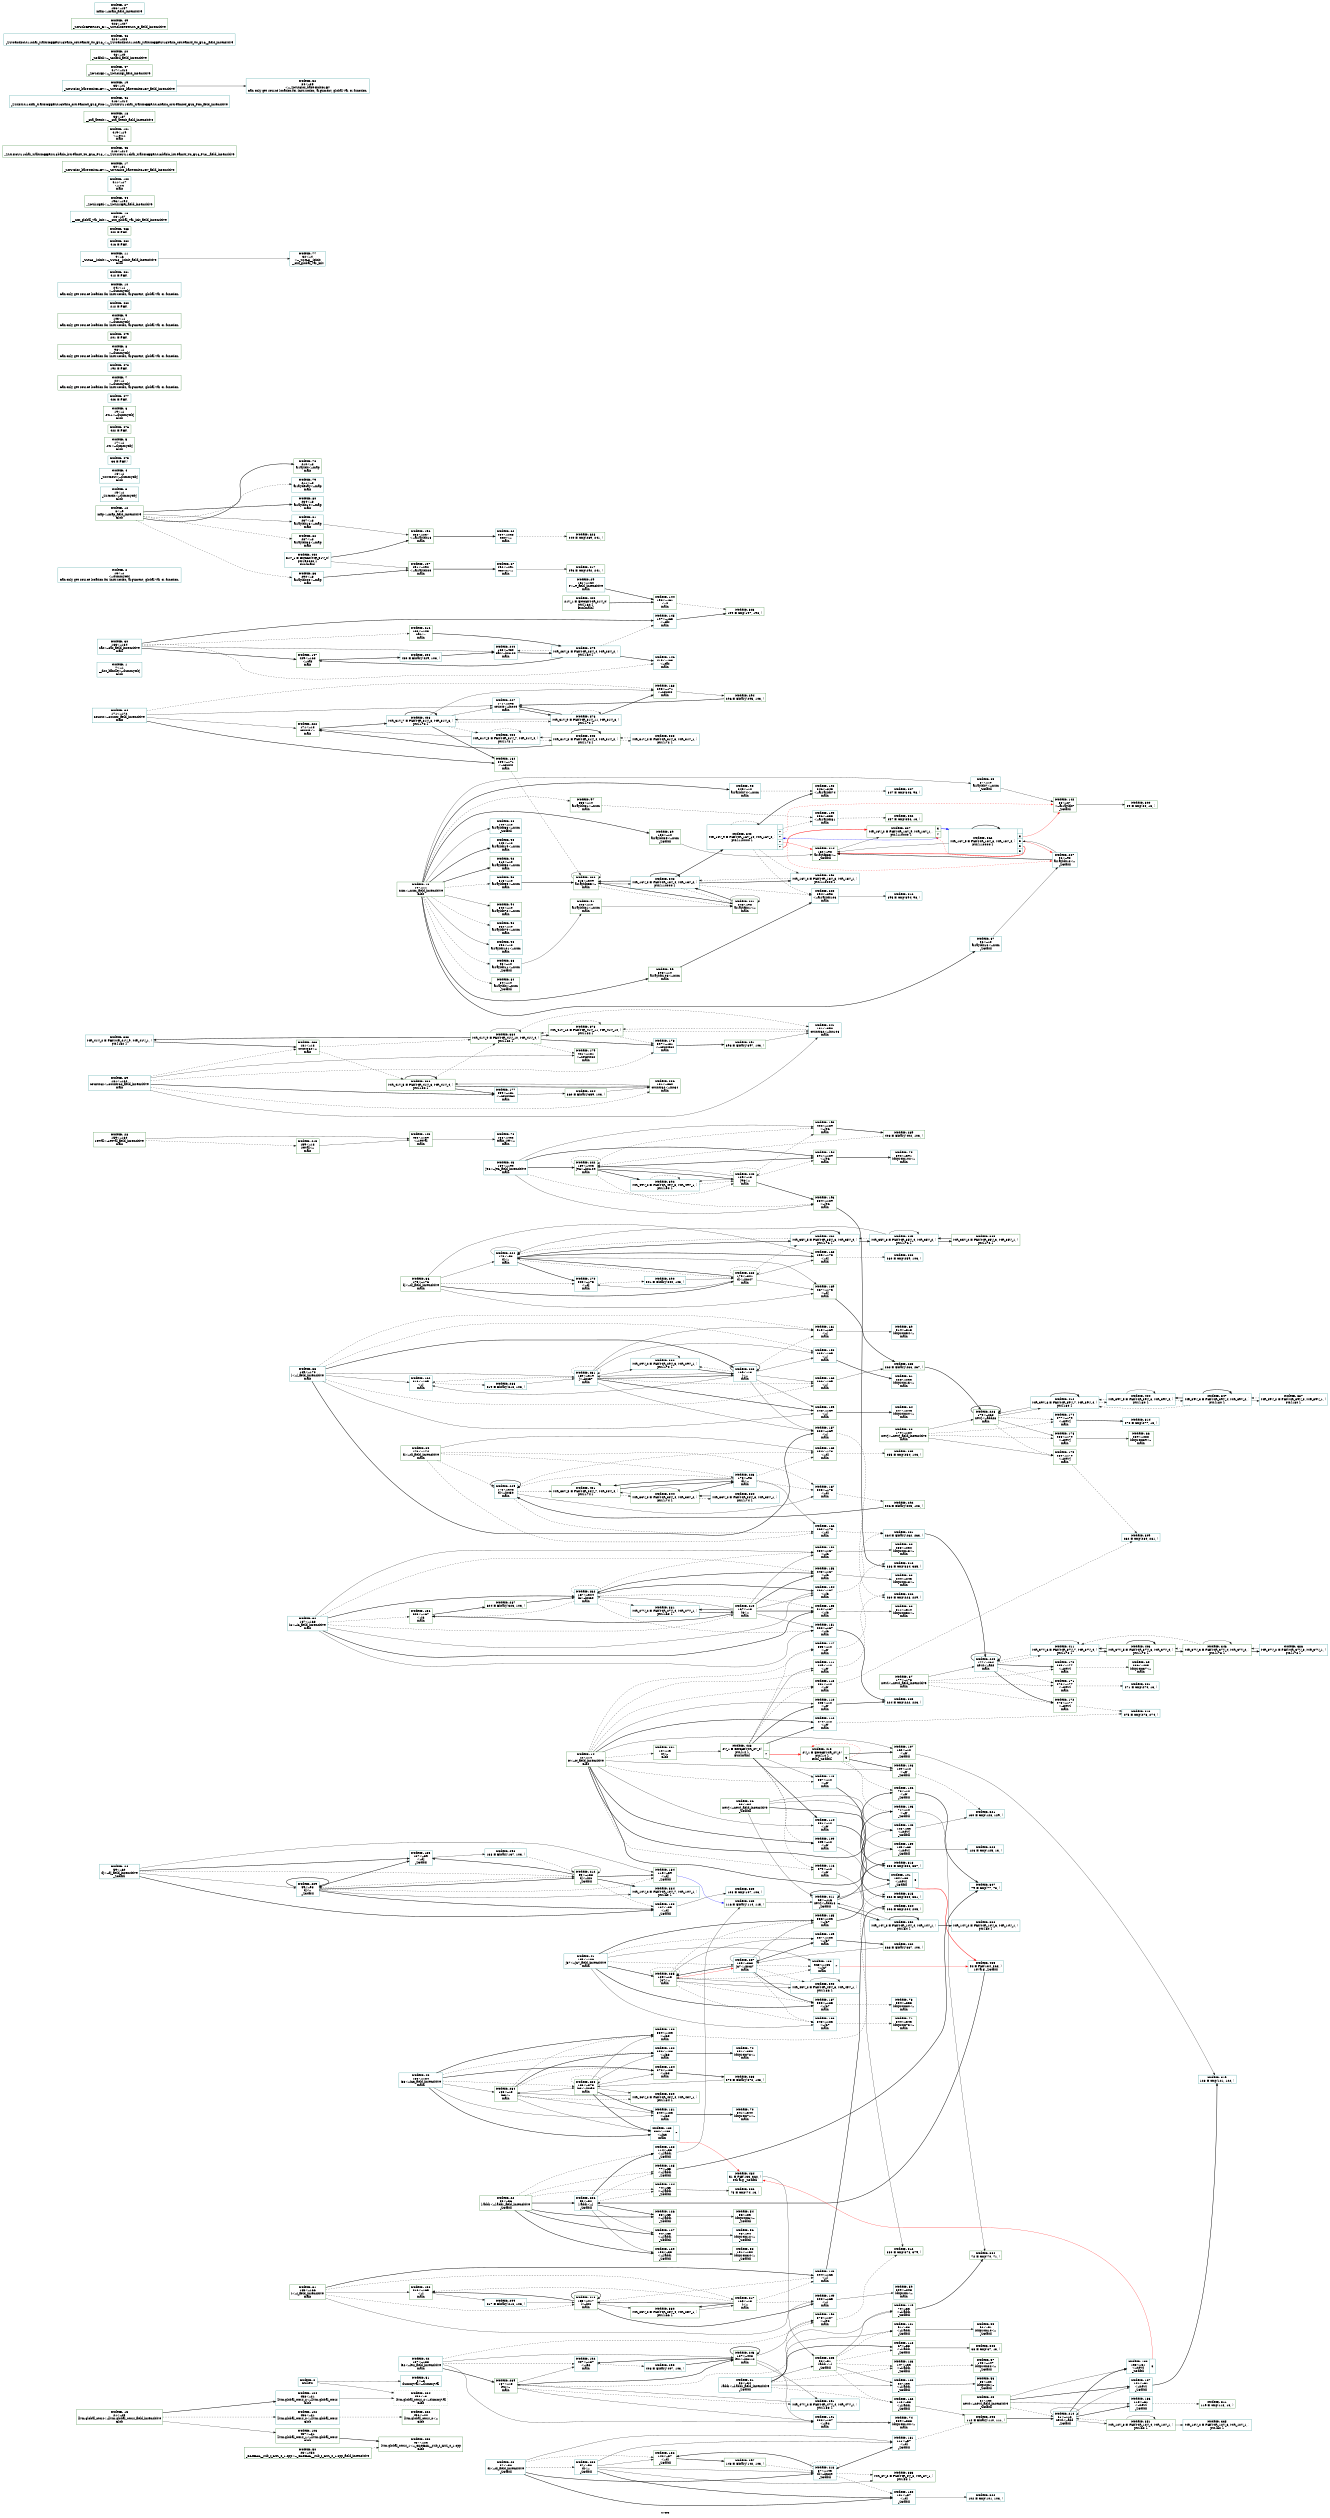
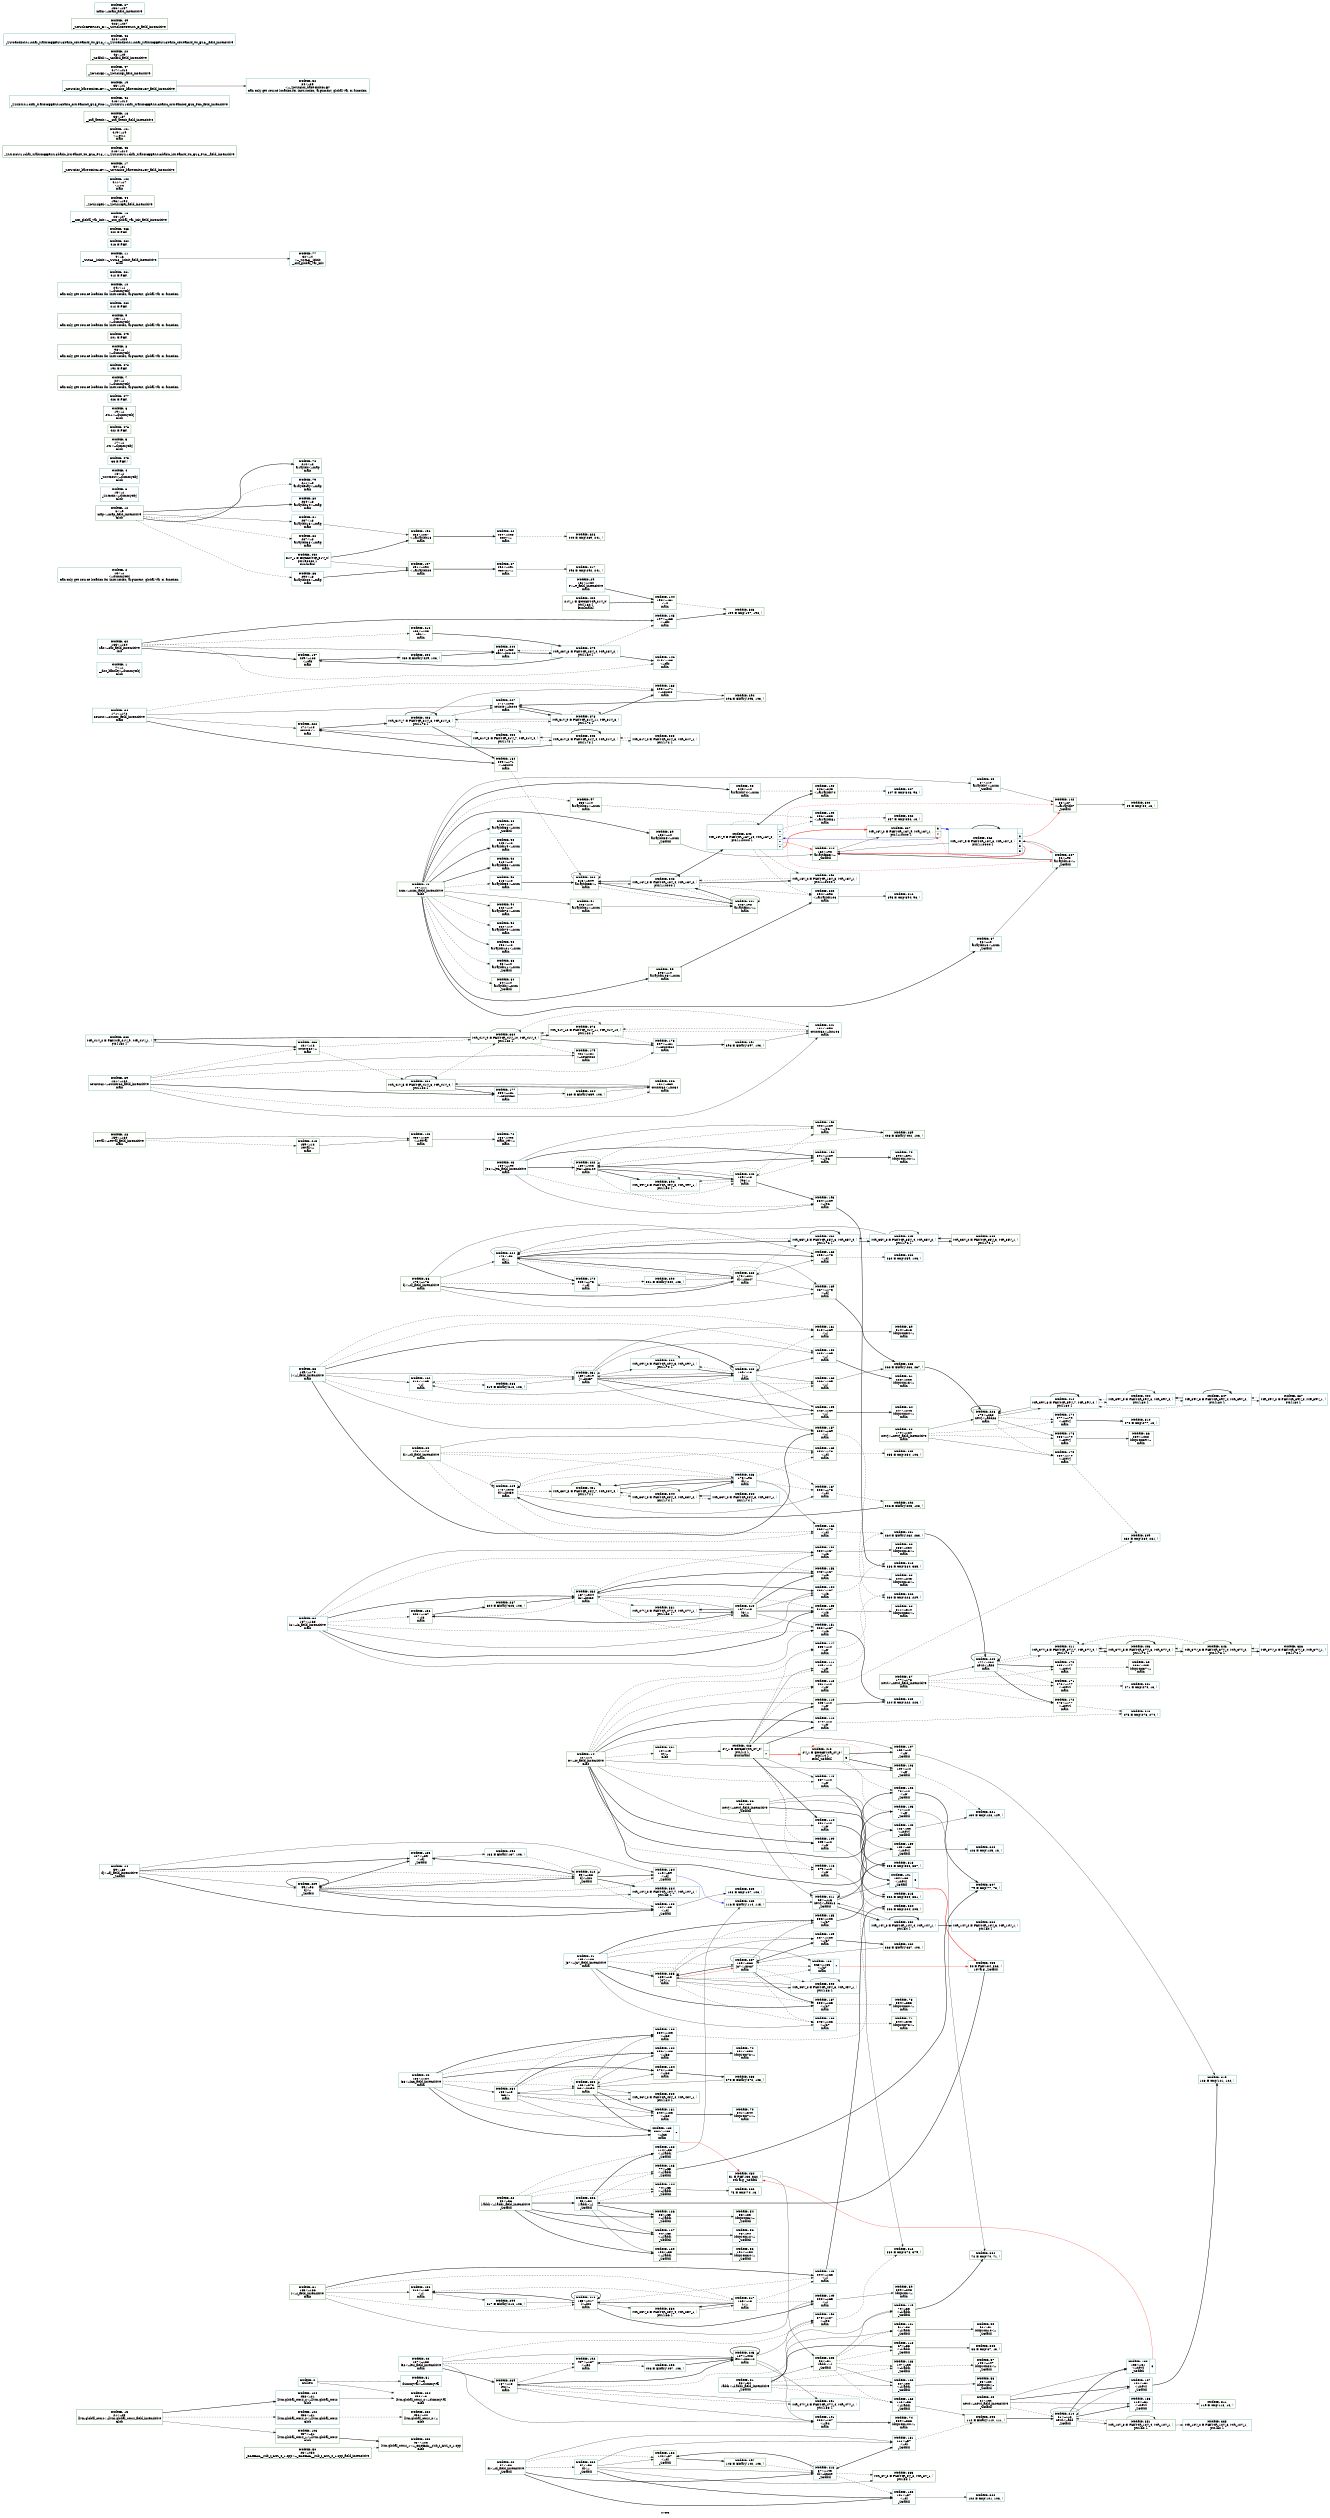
node "NodeID: 30": text "main" -> "init"
edge "NodeID: 86" -> "NodeID: 91": now "NodeID: 13" -> "NodeID: 91"
